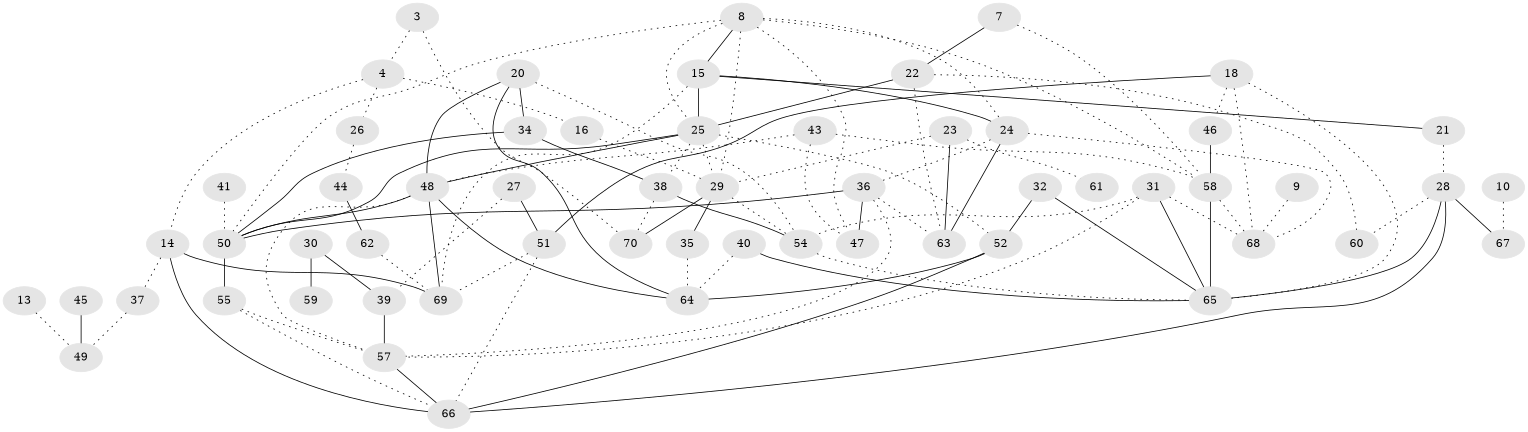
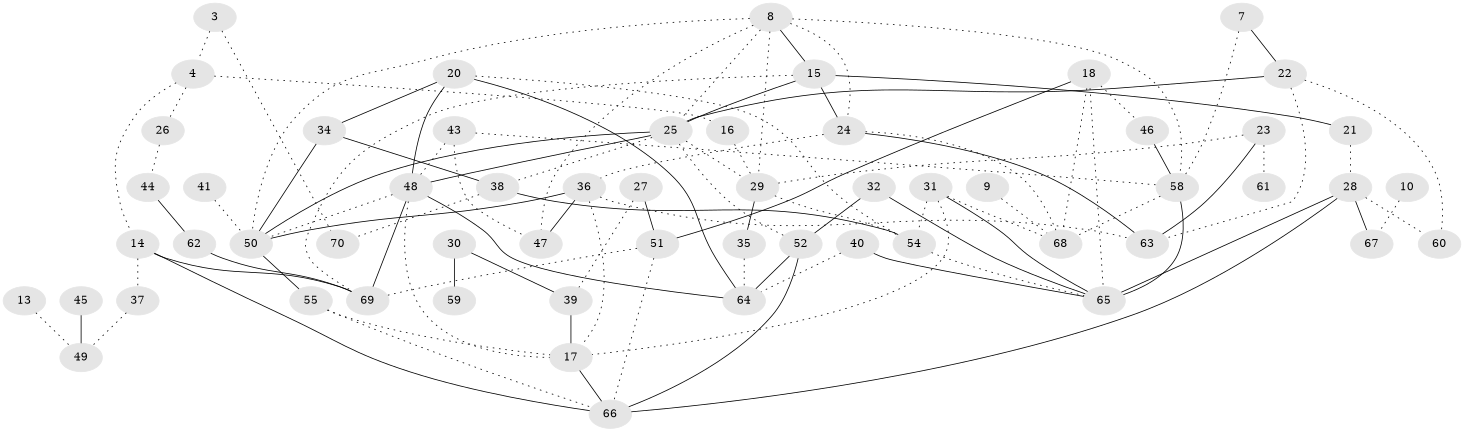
edge "48" -- "50": style solid -> dotted
edge "29" -- "70": removed
edge "62" -- "69": style dotted -> solid
node "57": label "57" -> "17"
